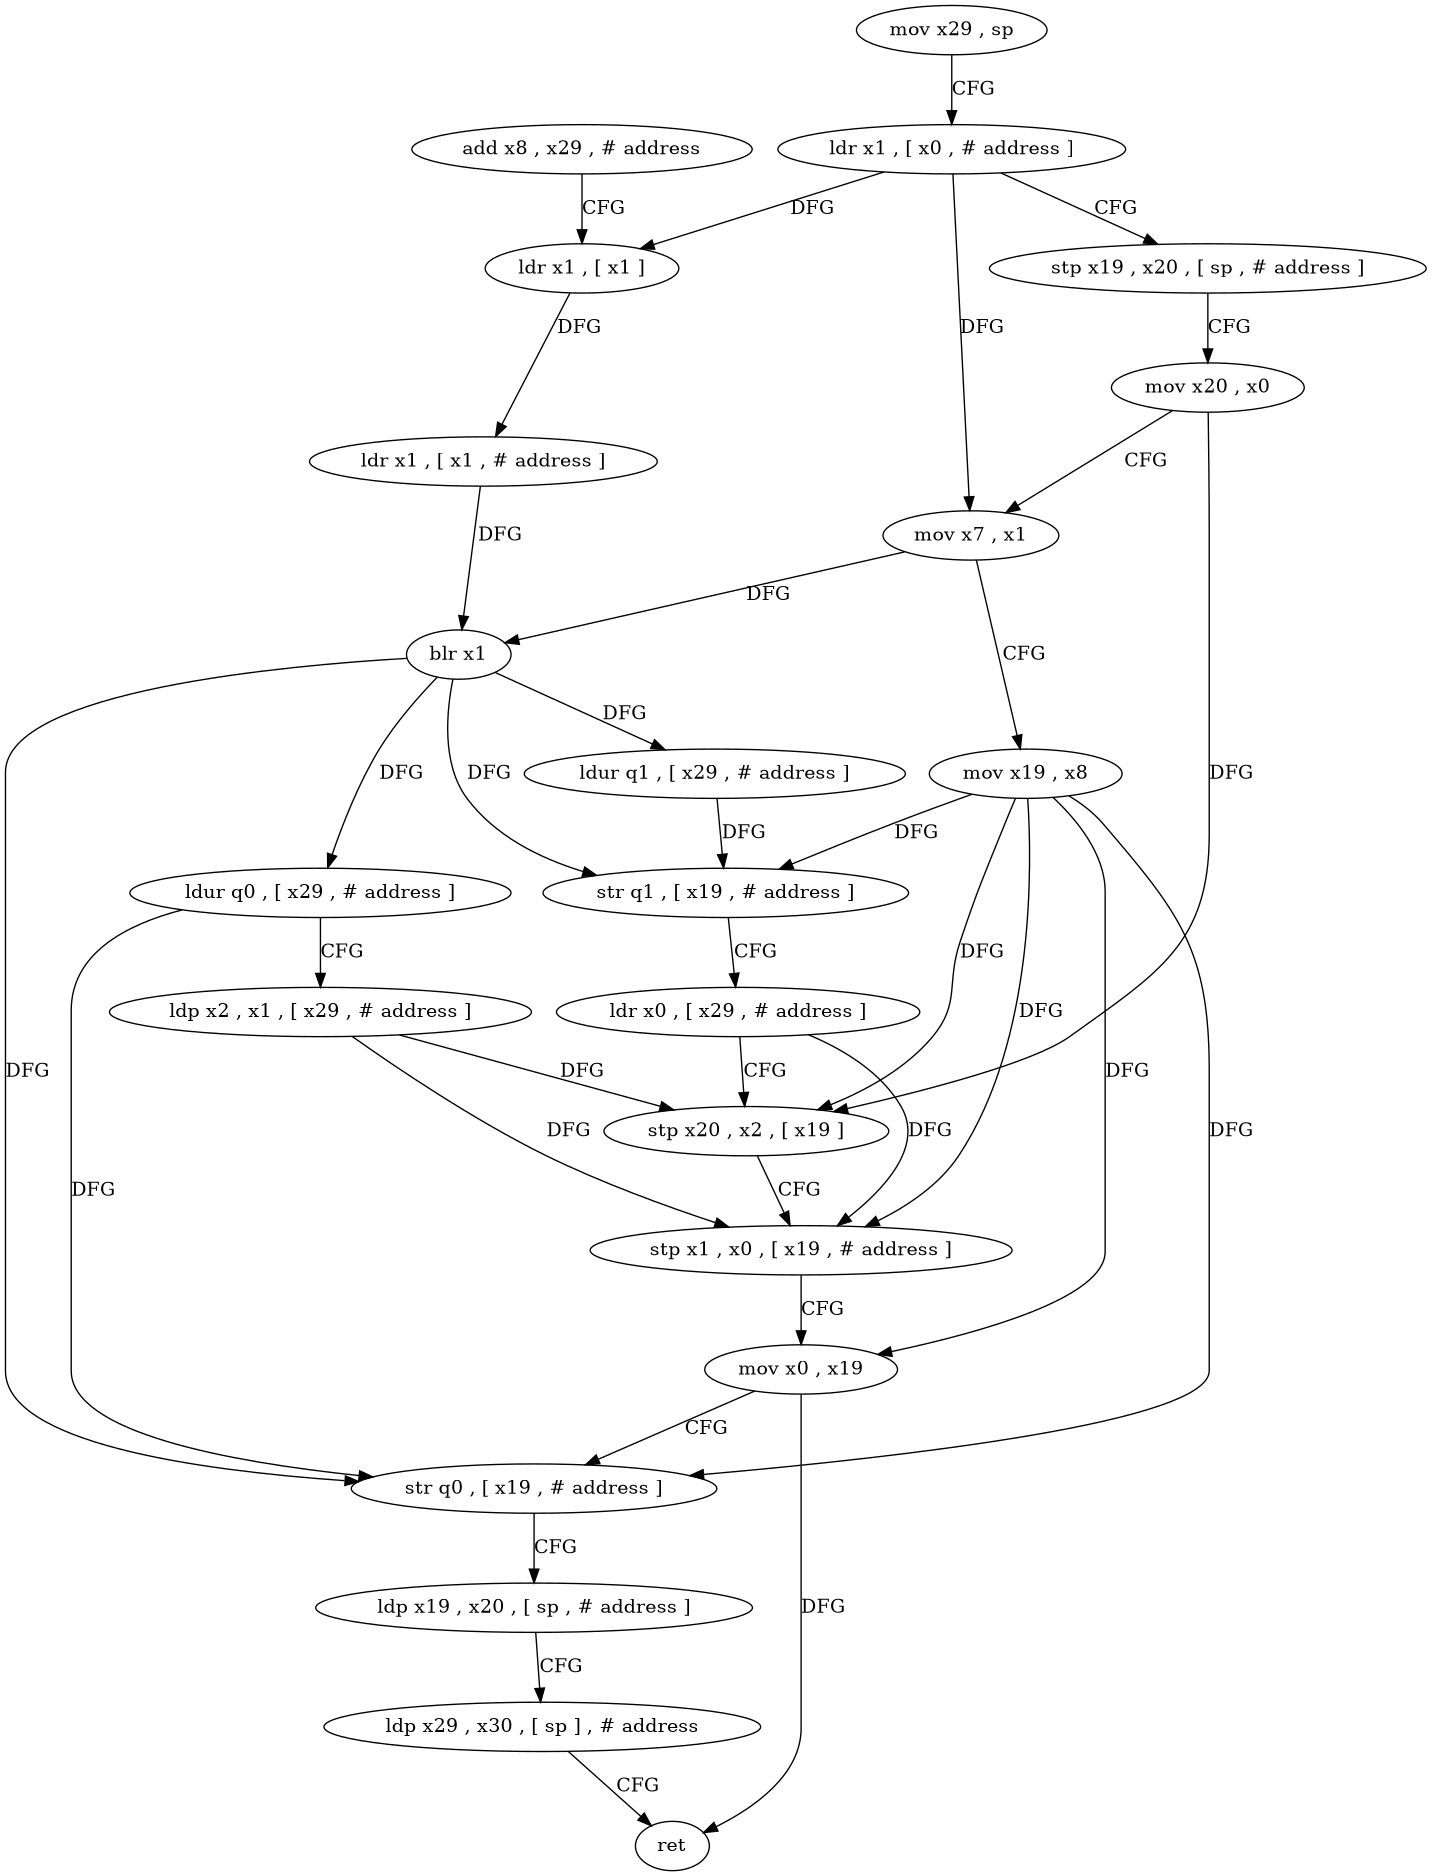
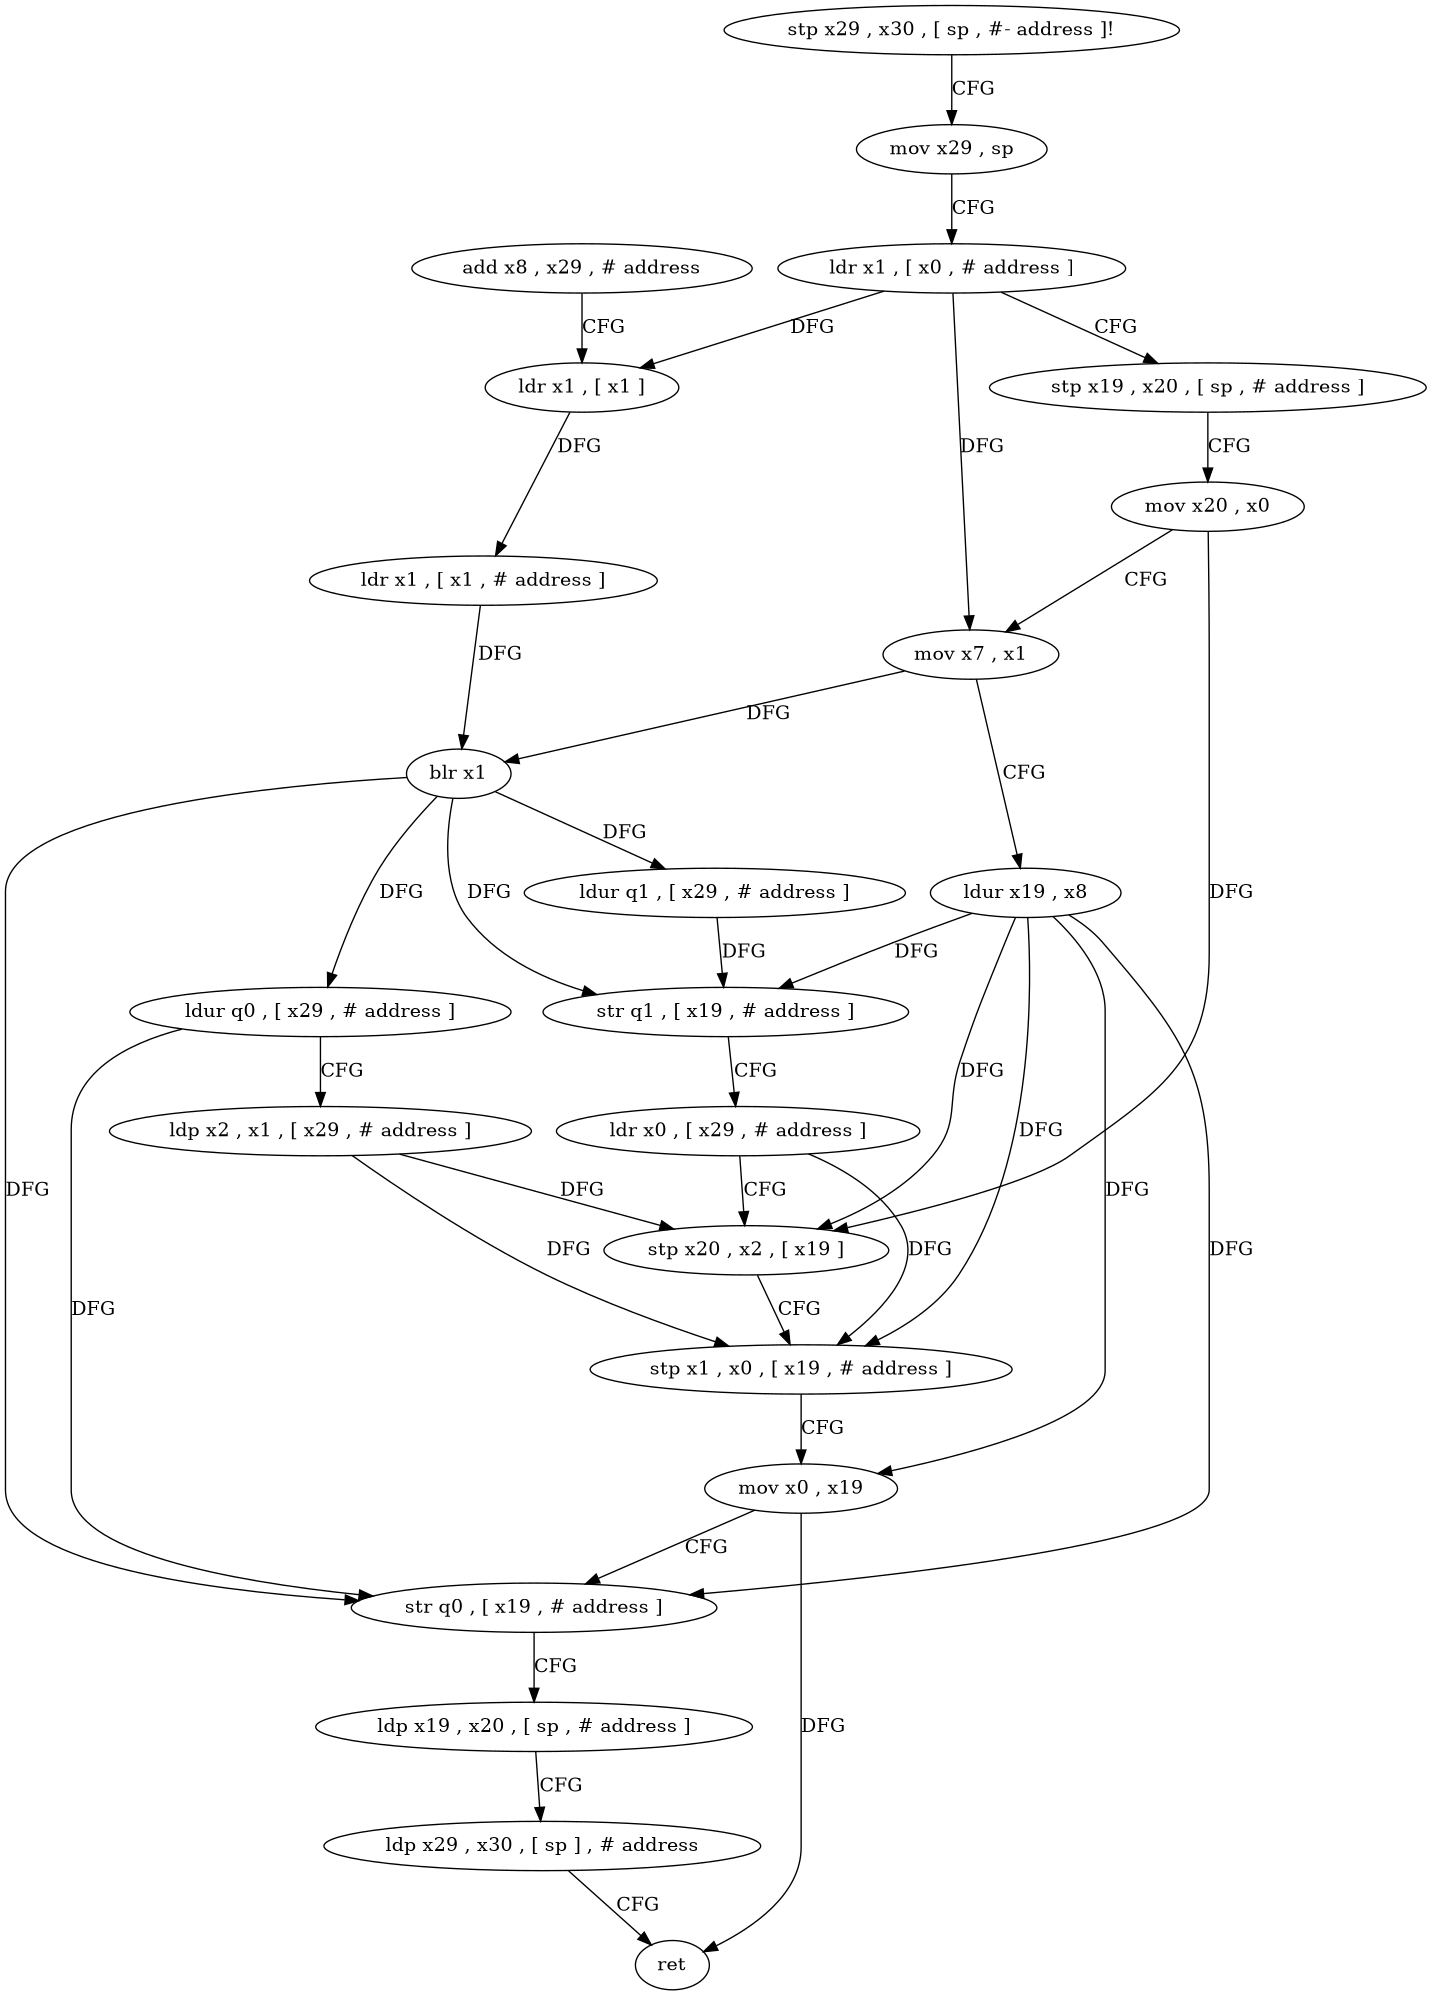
node "stp x29 , x30 , [ sp , #- address ]!": added
node "mov x19 , x8": label "mov x19 , x8" -> "ldur x19 , x8"
